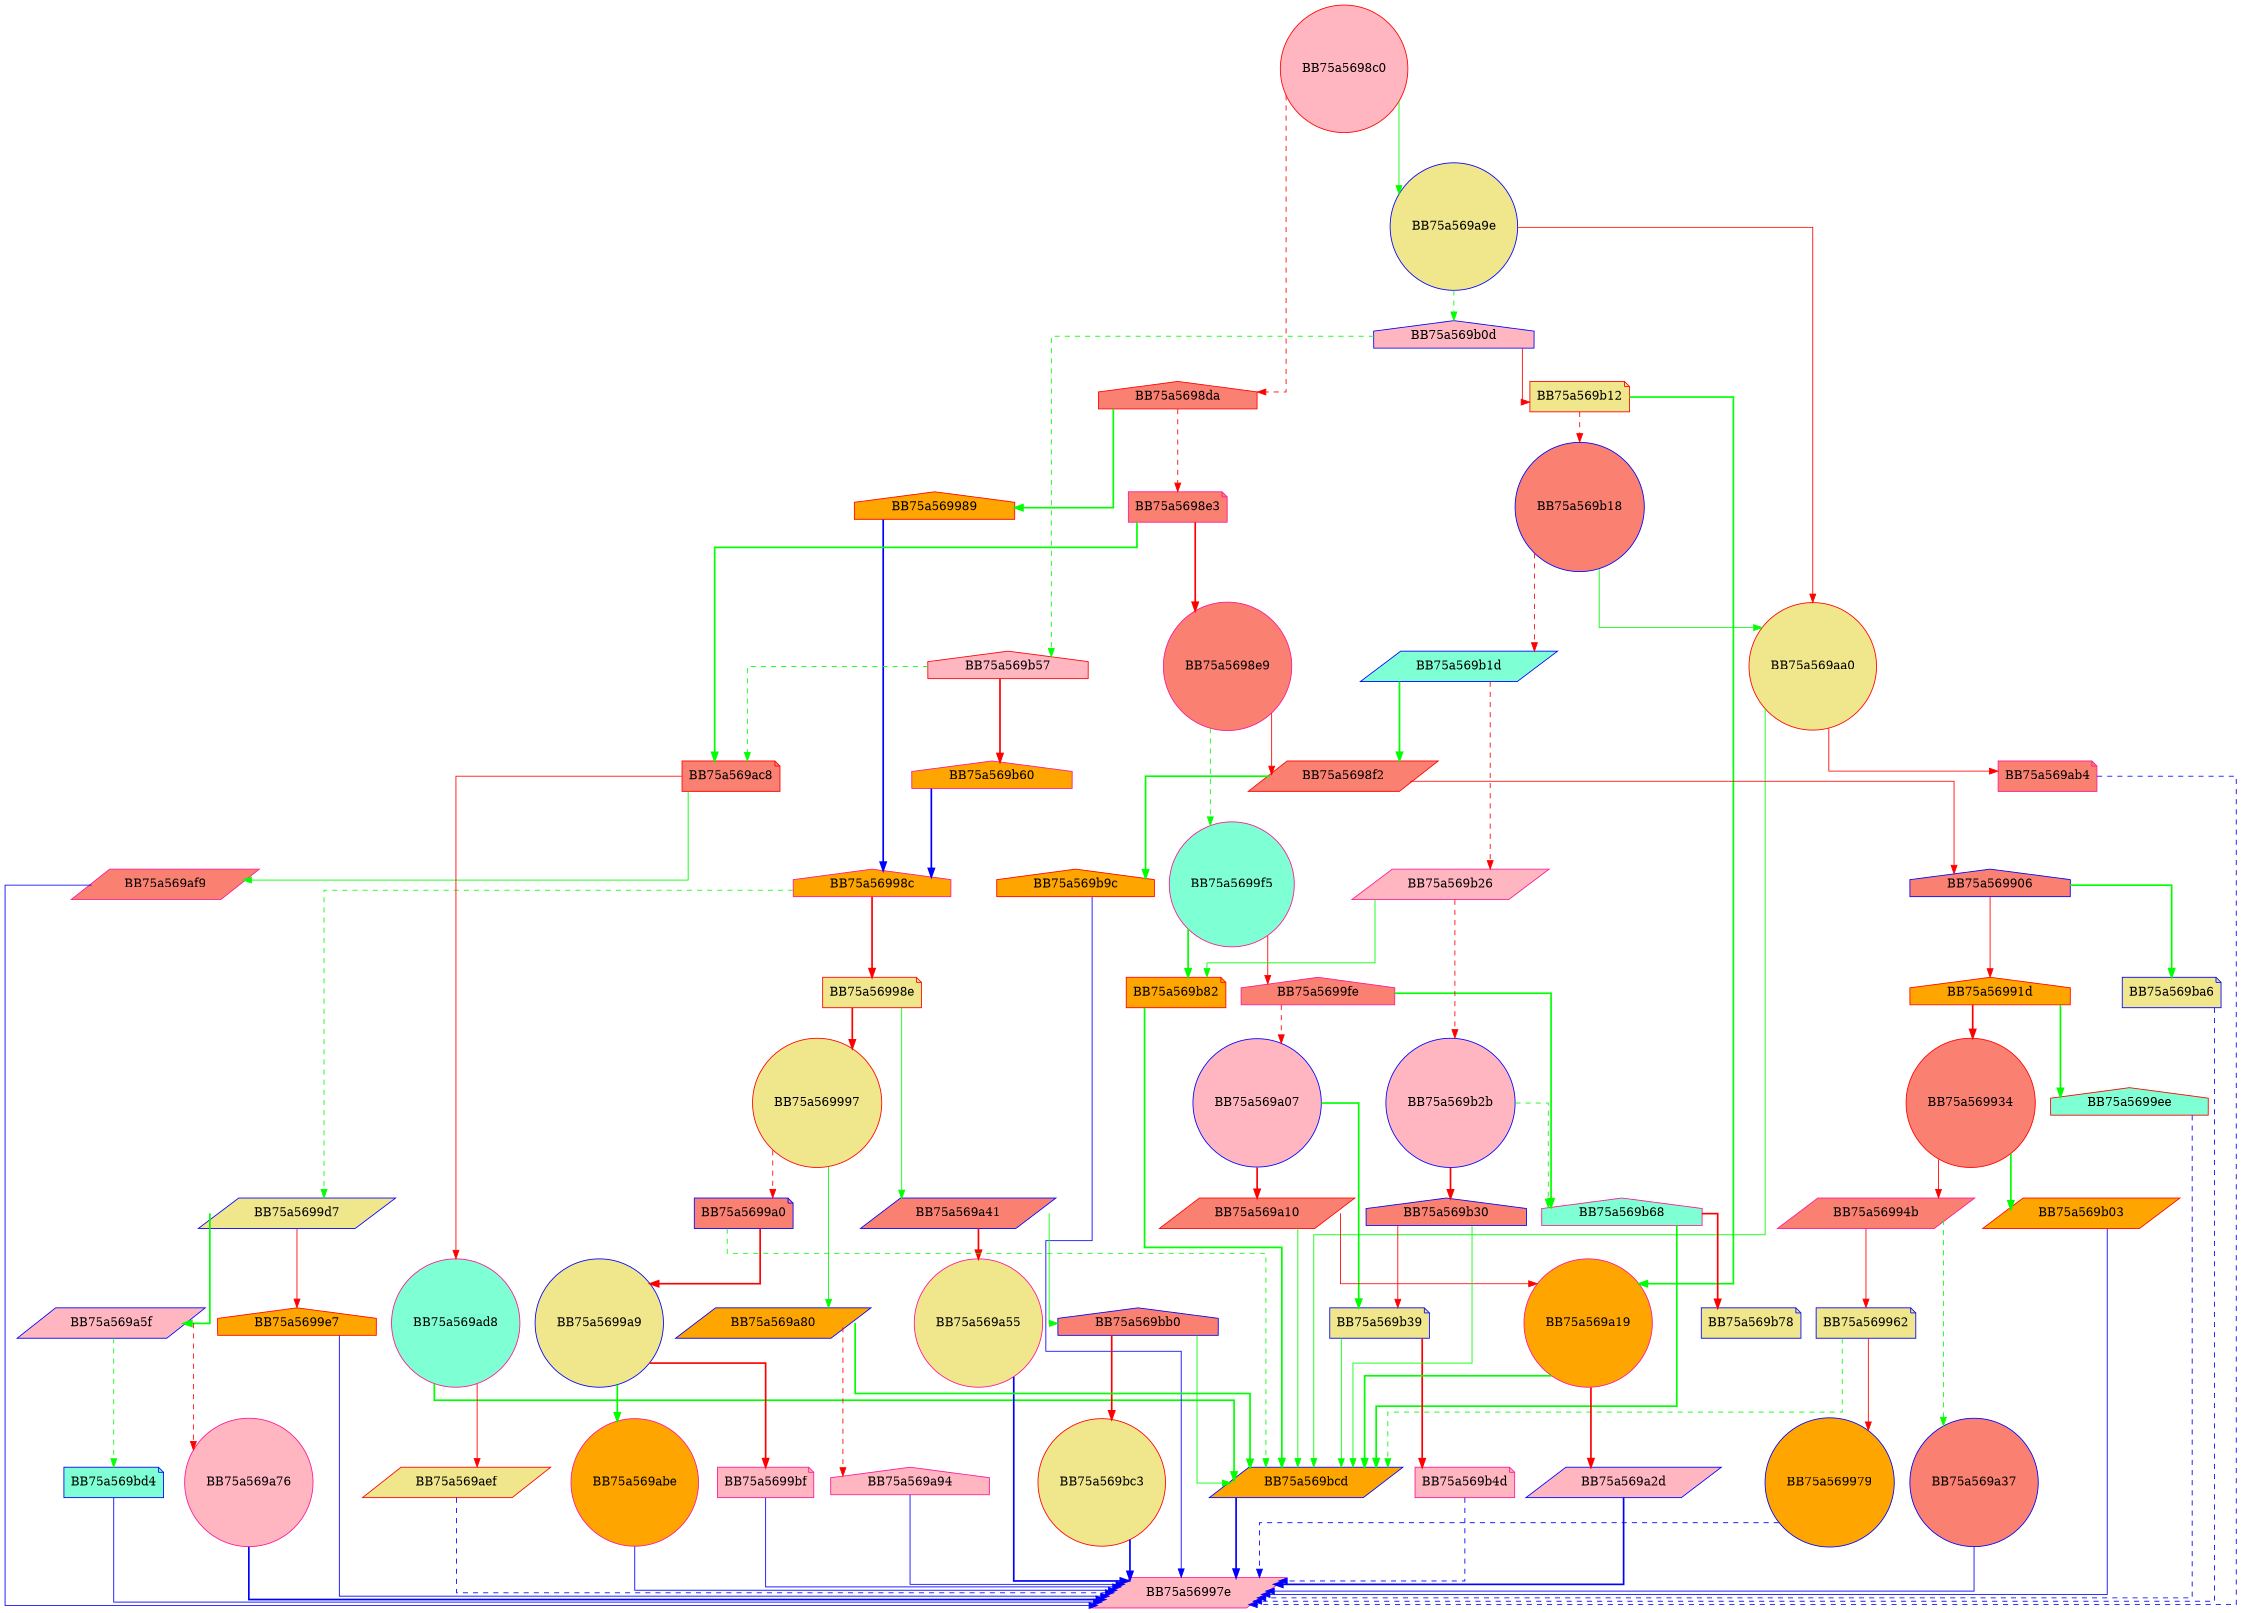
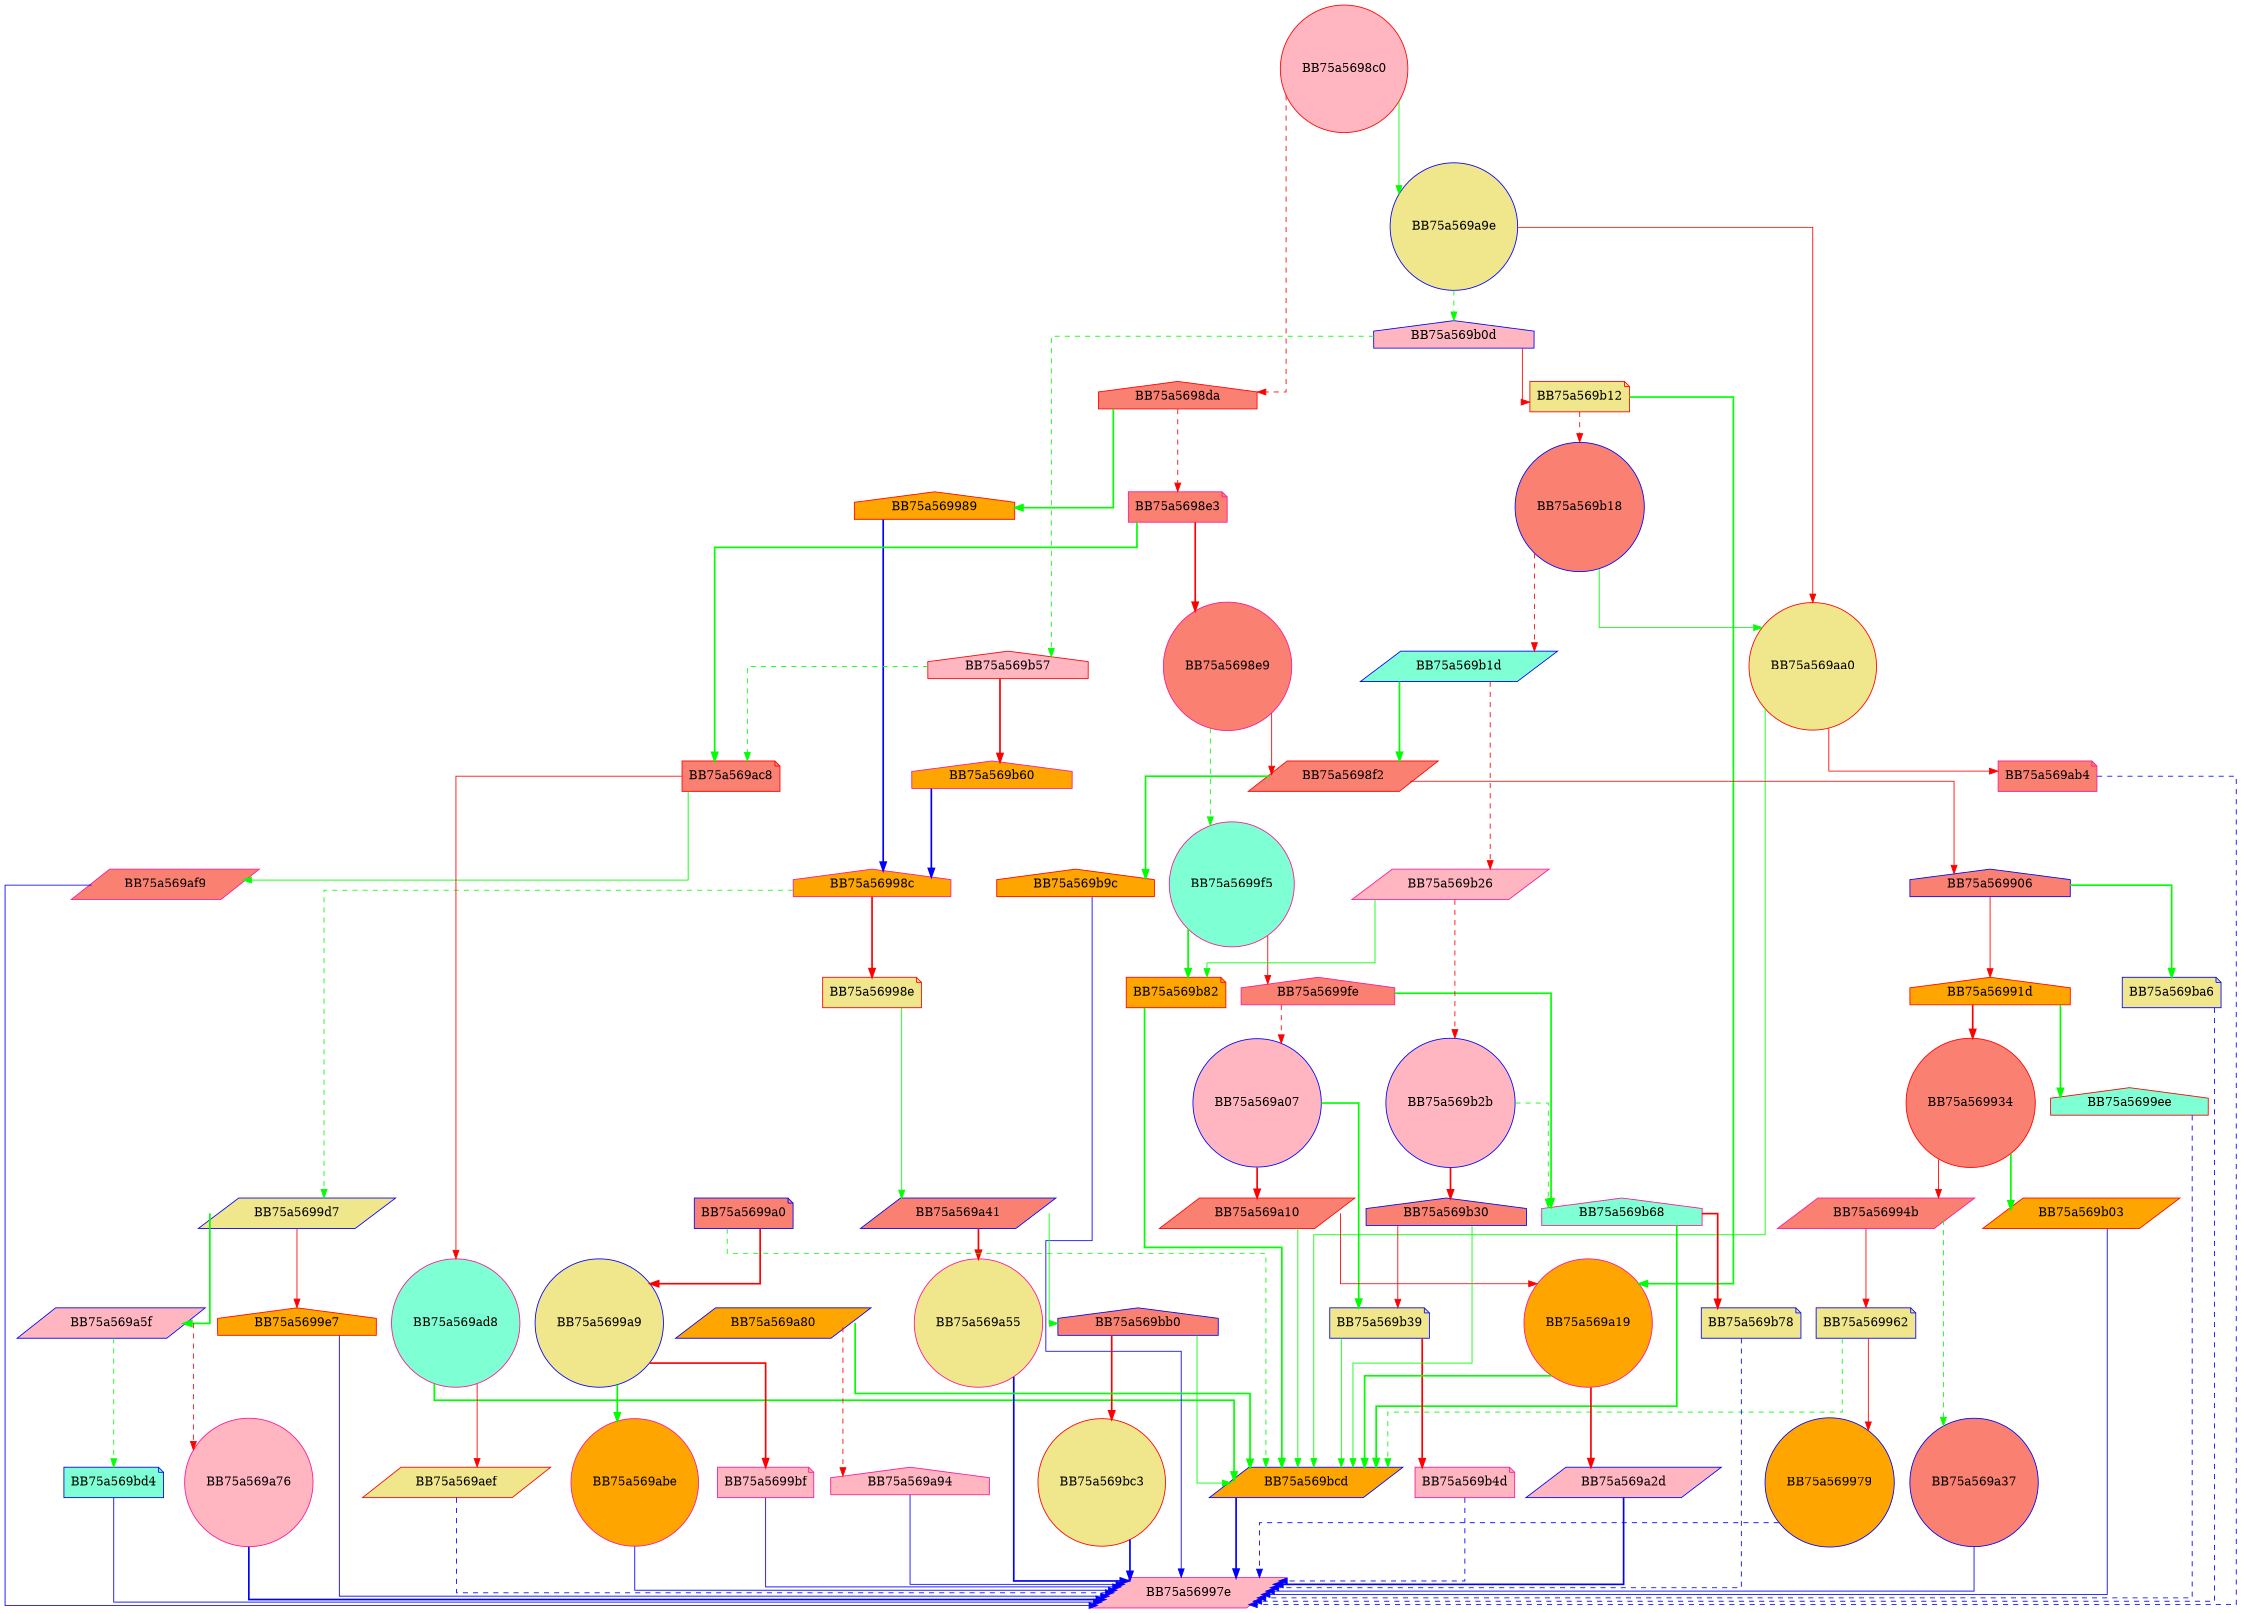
node "BB75a569997": removed
edge "BB75a569b78" -> "BB75a56997e": added
